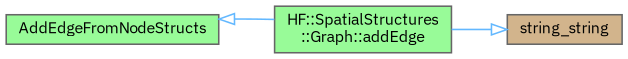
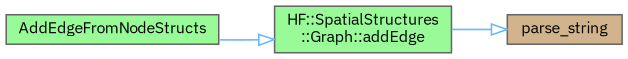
edge "HF::SpatialStructures ::Graph::addEdge" -> "AddEdgeFromNodeStructs": reversed
node "string_string": label "string_string" -> "parse_string"
